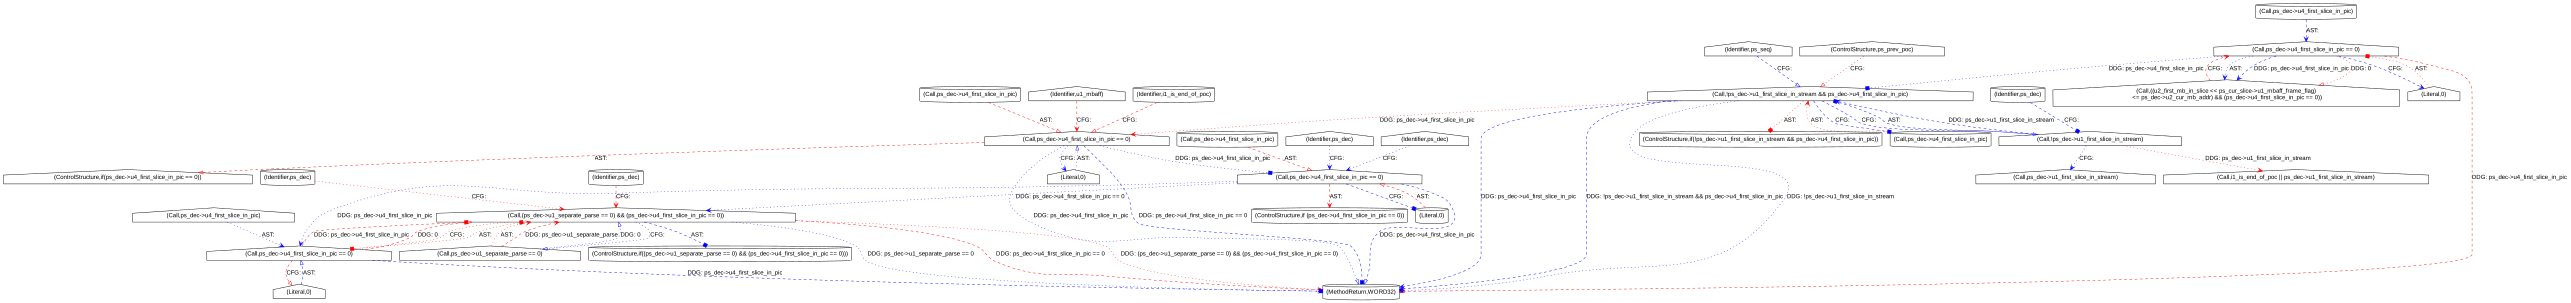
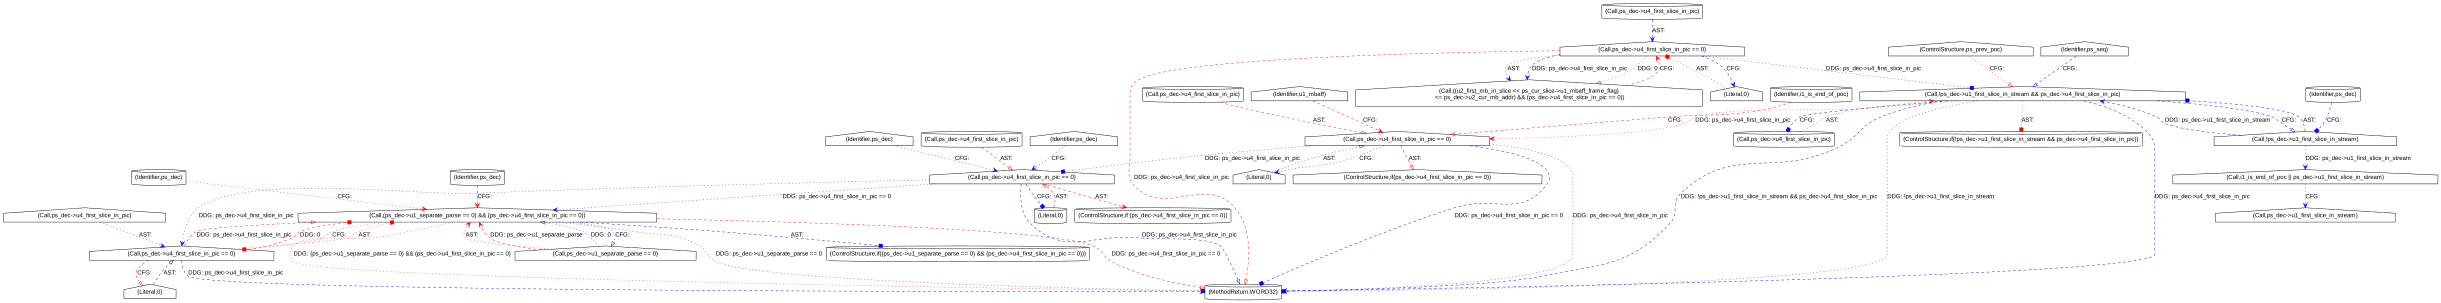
edge "(Call,!ps_dec->u1_first_slice_in_stream)" -> "(Call,ps_dec->u1_first_slice_in_stream)": now "(Call,i1_is_end_of_poc || ps_dec->u1_first_slice_in_stream)" -> "(Call,ps_dec->u1_first_slice_in_stream)"
edge "(Call,!ps_dec->u1_first_slice_in_stream)" -> "(Call,i1_is_end_of_poc || ps_dec->u1_first_slice_in_stream)": color red -> blue
